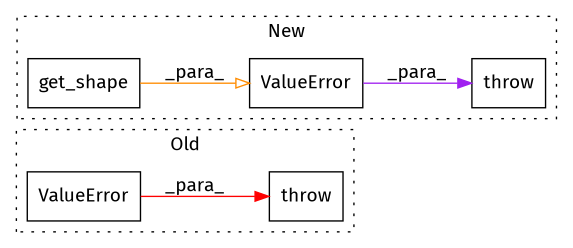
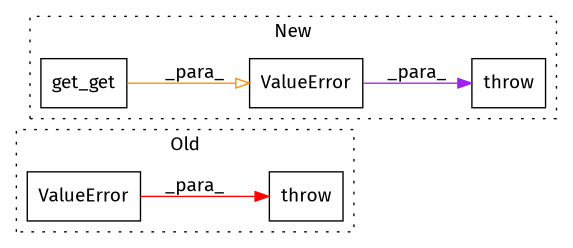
node "get_shape": label "get_shape" -> "get_get"
